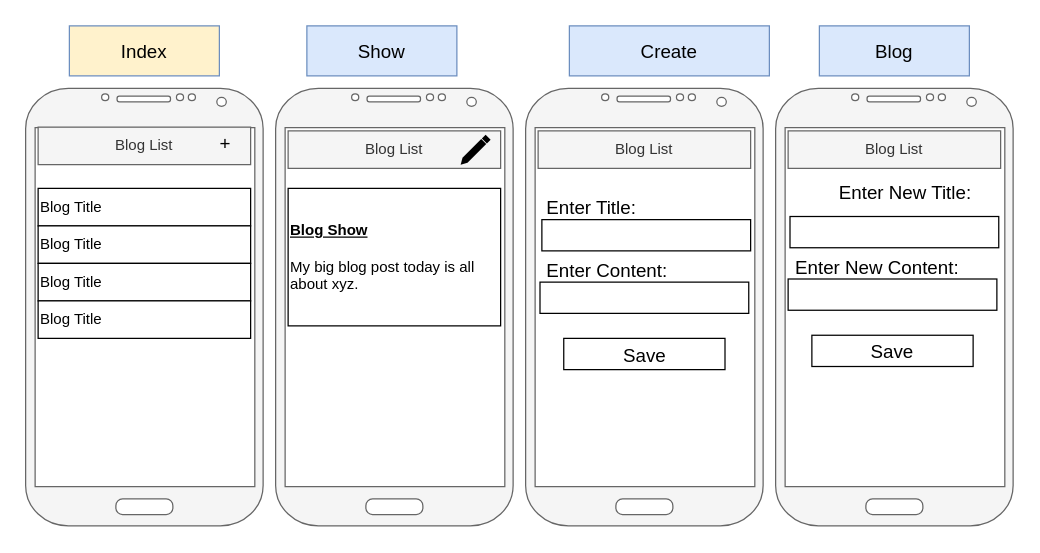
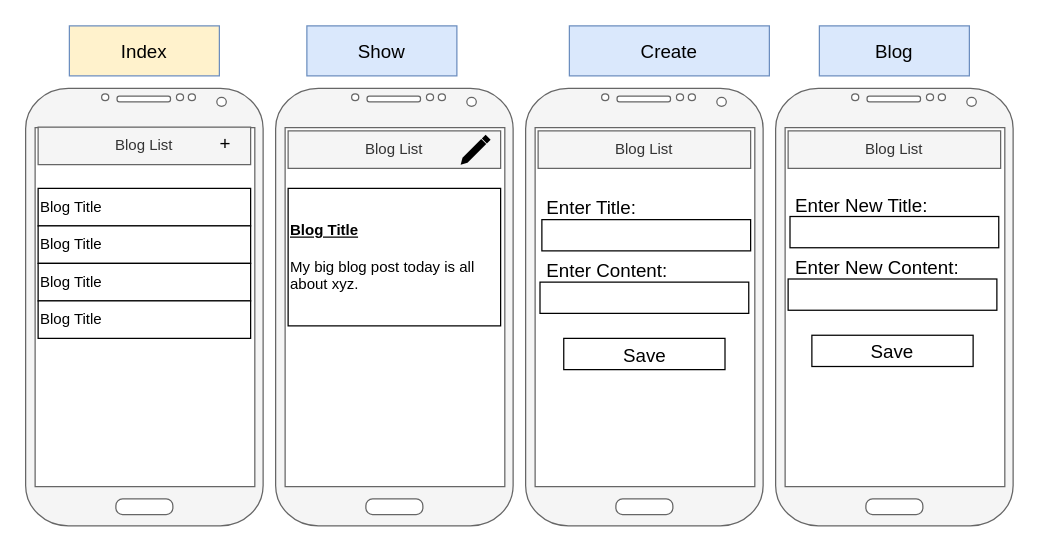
node "Enter New Title:": moved (908, 191) -> (864, 204)
node "Blog Show My big blog post today is all about xyz.": label "Blog Show My big blog post today is all about xyz." -> "Blog Title My big blog post today is all about xyz."
